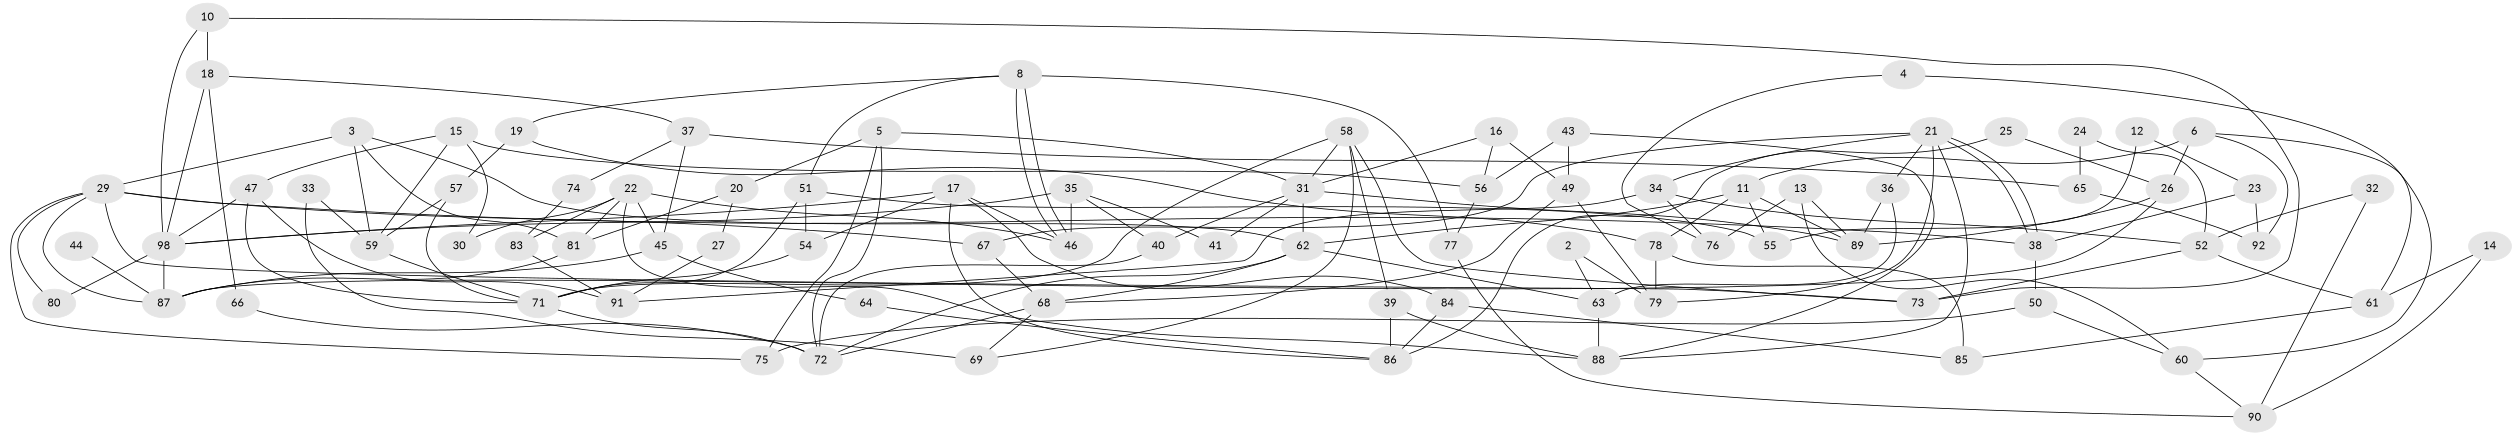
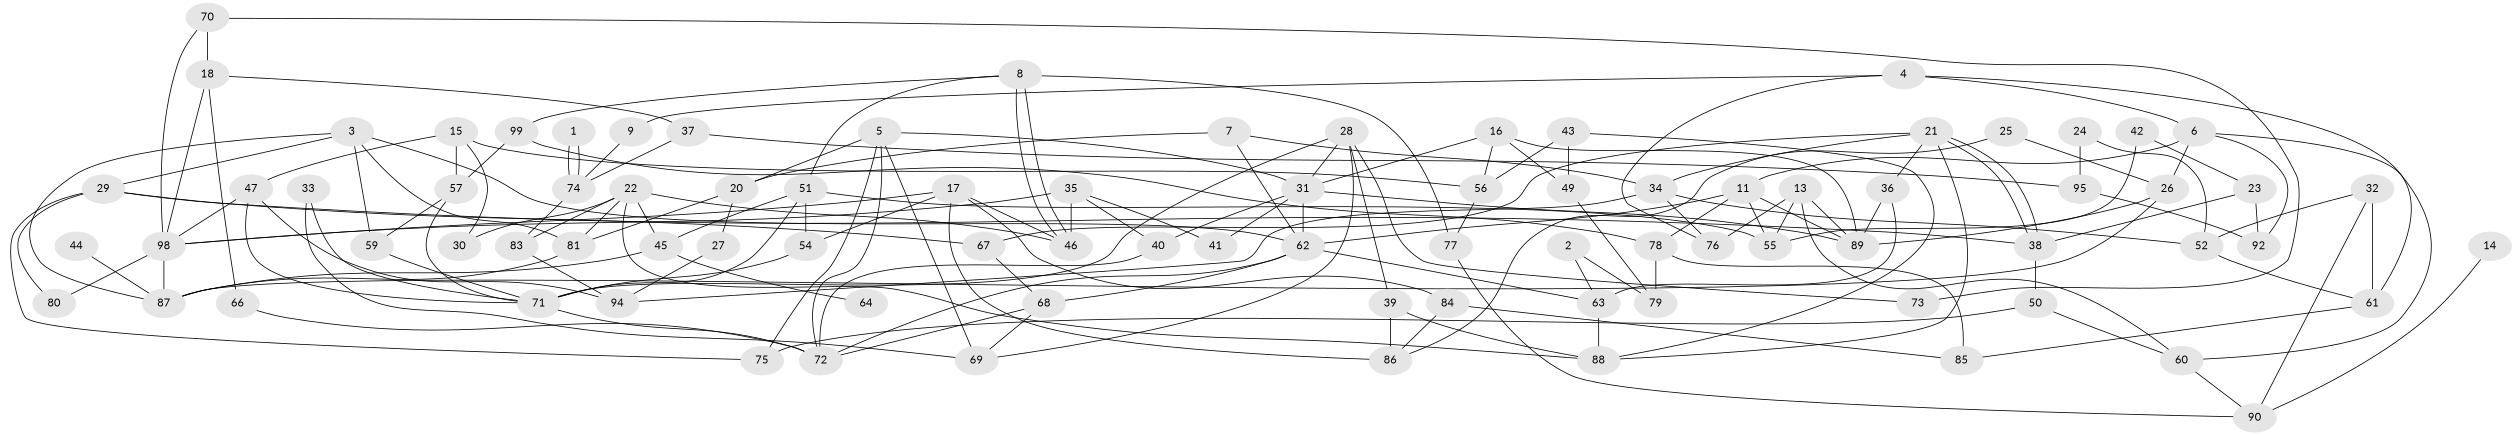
node "10": label "10" -> "70"
edge "4" -- "6": added
node "19": label "19" -> "99"
node "1": added
node "9": added
node "7": added
node "58": label "58" -> "28"
node "12": label "12" -> "42"
edge "16" -- "89": added
edge "15" -- "59": now "15" -- "57"
edge "37" -- "45": now "51" -- "45"
node "65": label "65" -> "95"
edge "33" -- "59": now "33" -- "71"
edge "13" -- "55": added
edge "5" -- "69": added
edge "29" -- "87": now "3" -- "87"
edge "21" -- "79": removed
edge "52" -- "73": removed
edge "14" -- "61": now "32" -- "61"
edge "29" -- "73": removed
edge "49" -- "68": removed
node "91": label "91" -> "94"
edge "64" -- "86": removed
